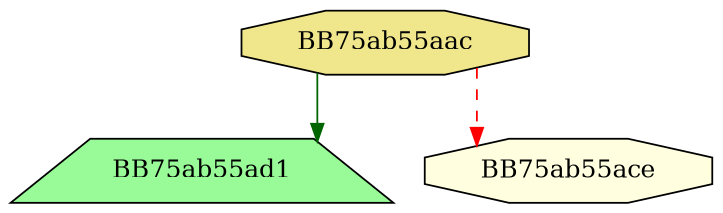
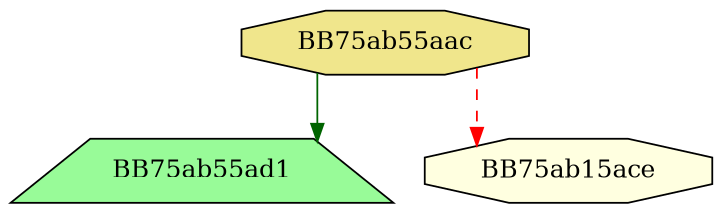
node "BB75ab55ace": label "BB75ab55ace" -> "BB75ab15ace"
